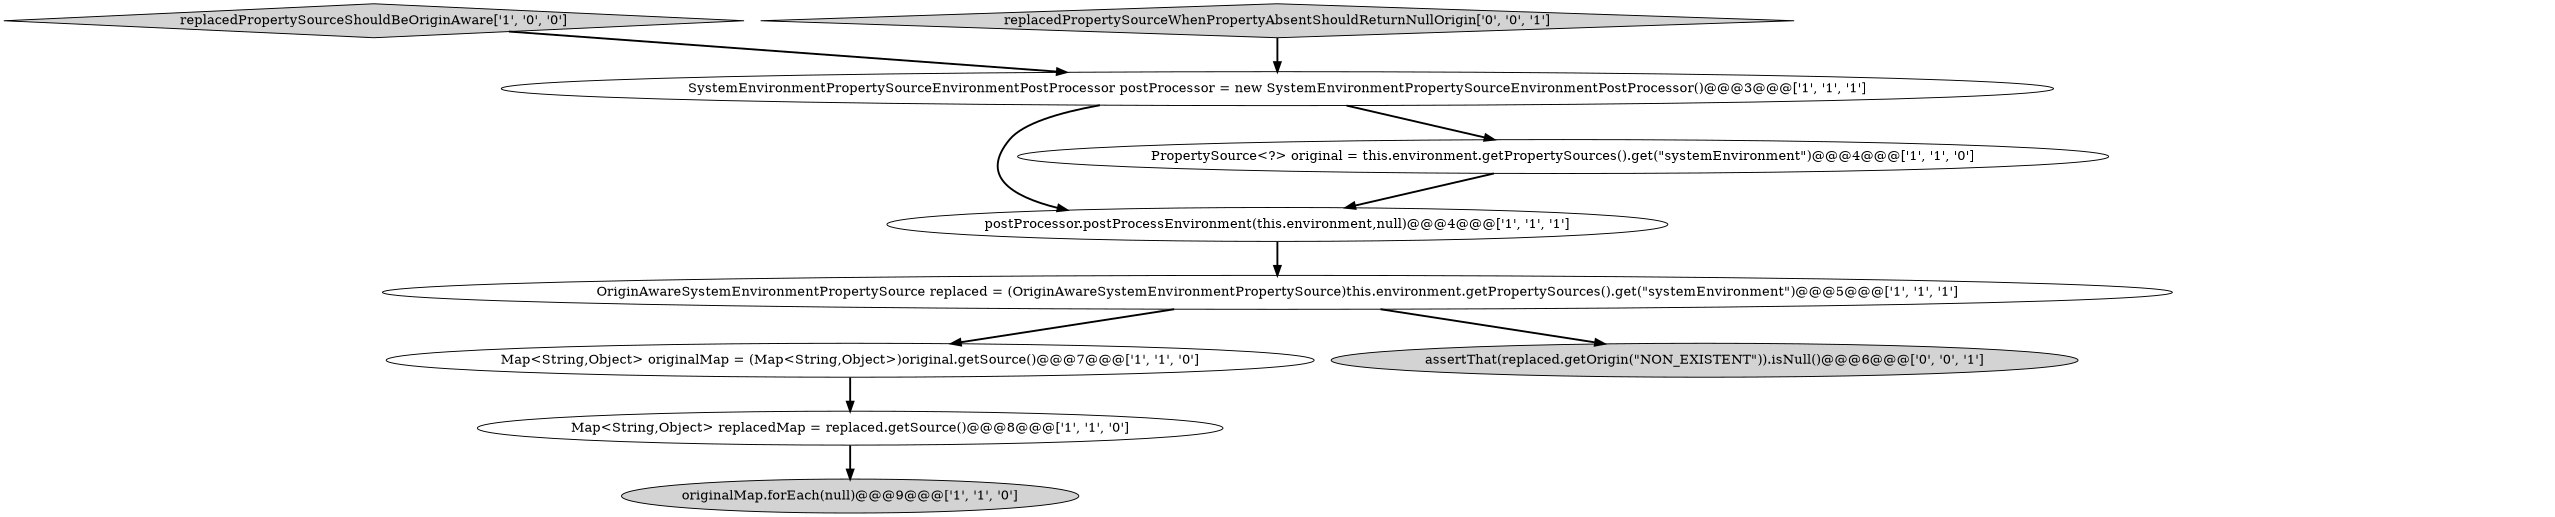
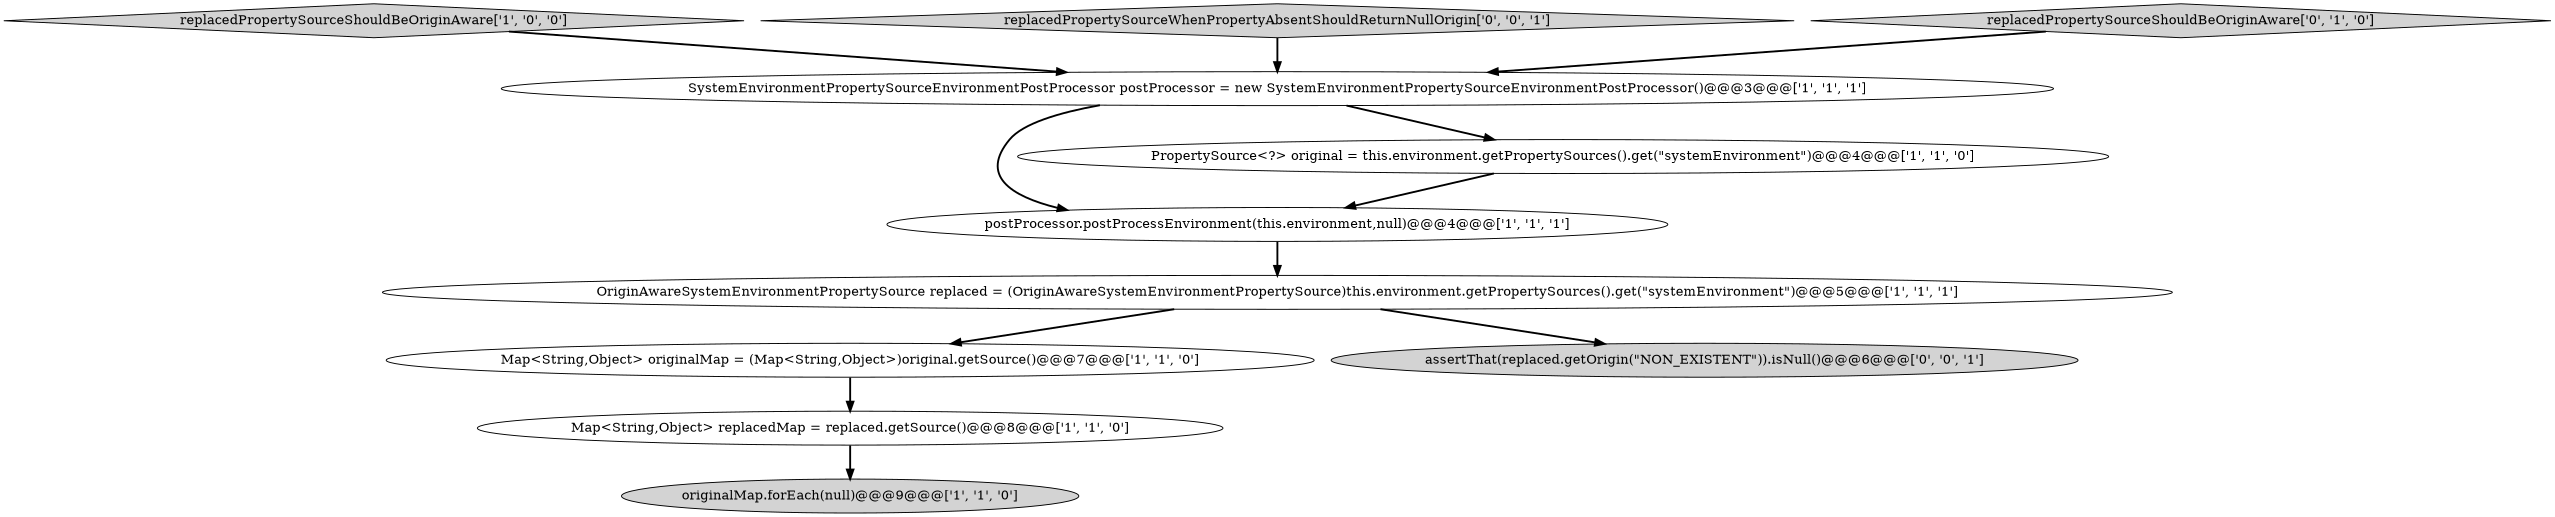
node "replacedPropertySourceShouldBeOriginAware['0', '1', '0']": added
